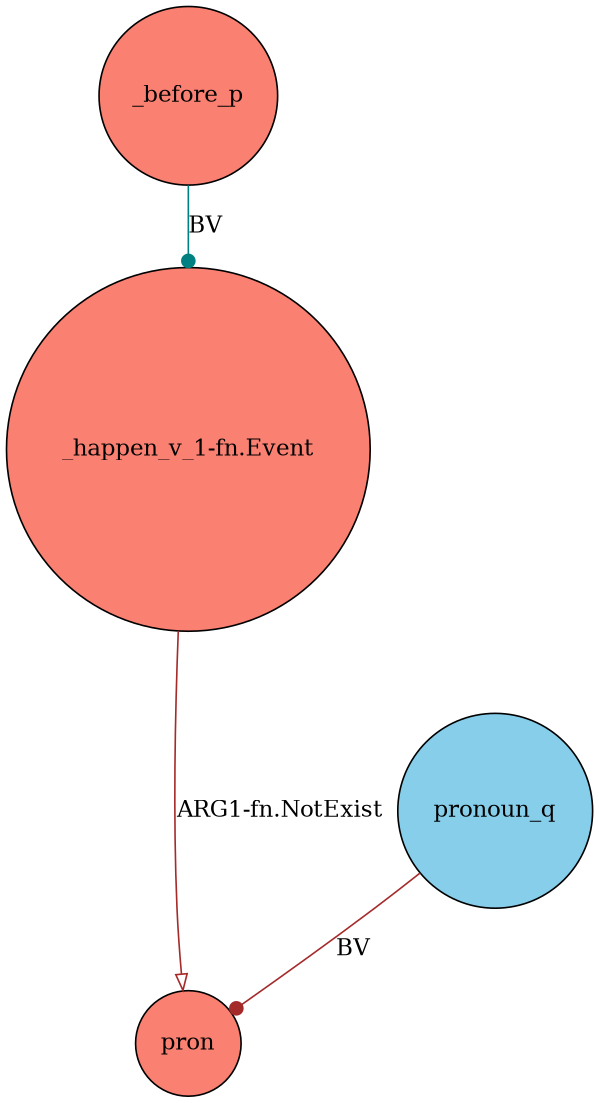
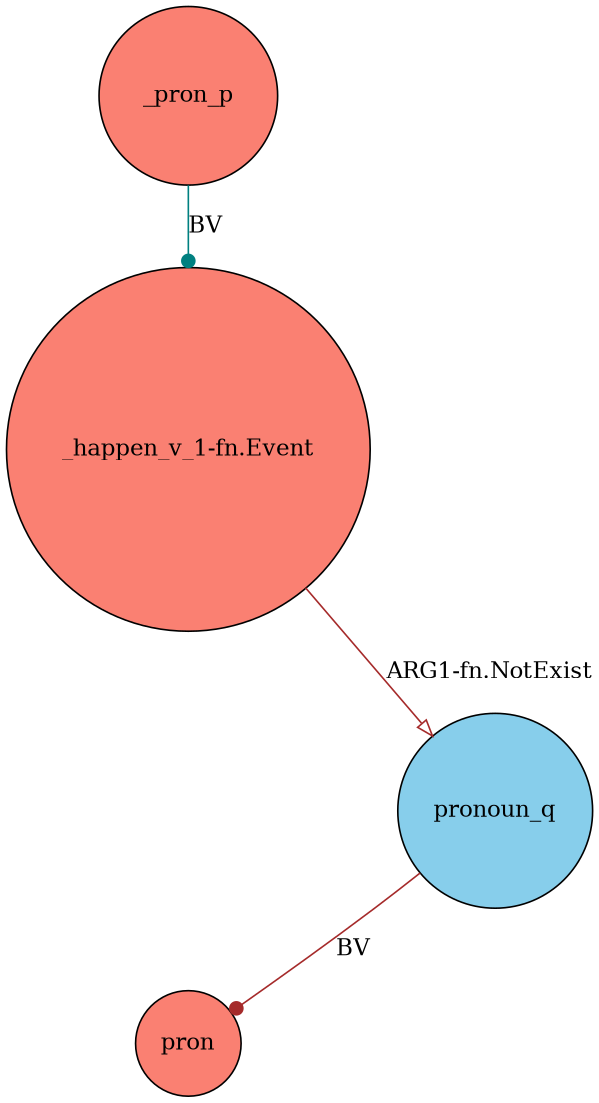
node "_before_p": label "_before_p" -> "_pron_p"
edge "_happen_v_1-fn.Event" -> "pron": now "_happen_v_1-fn.Event" -> "pronoun_q"
